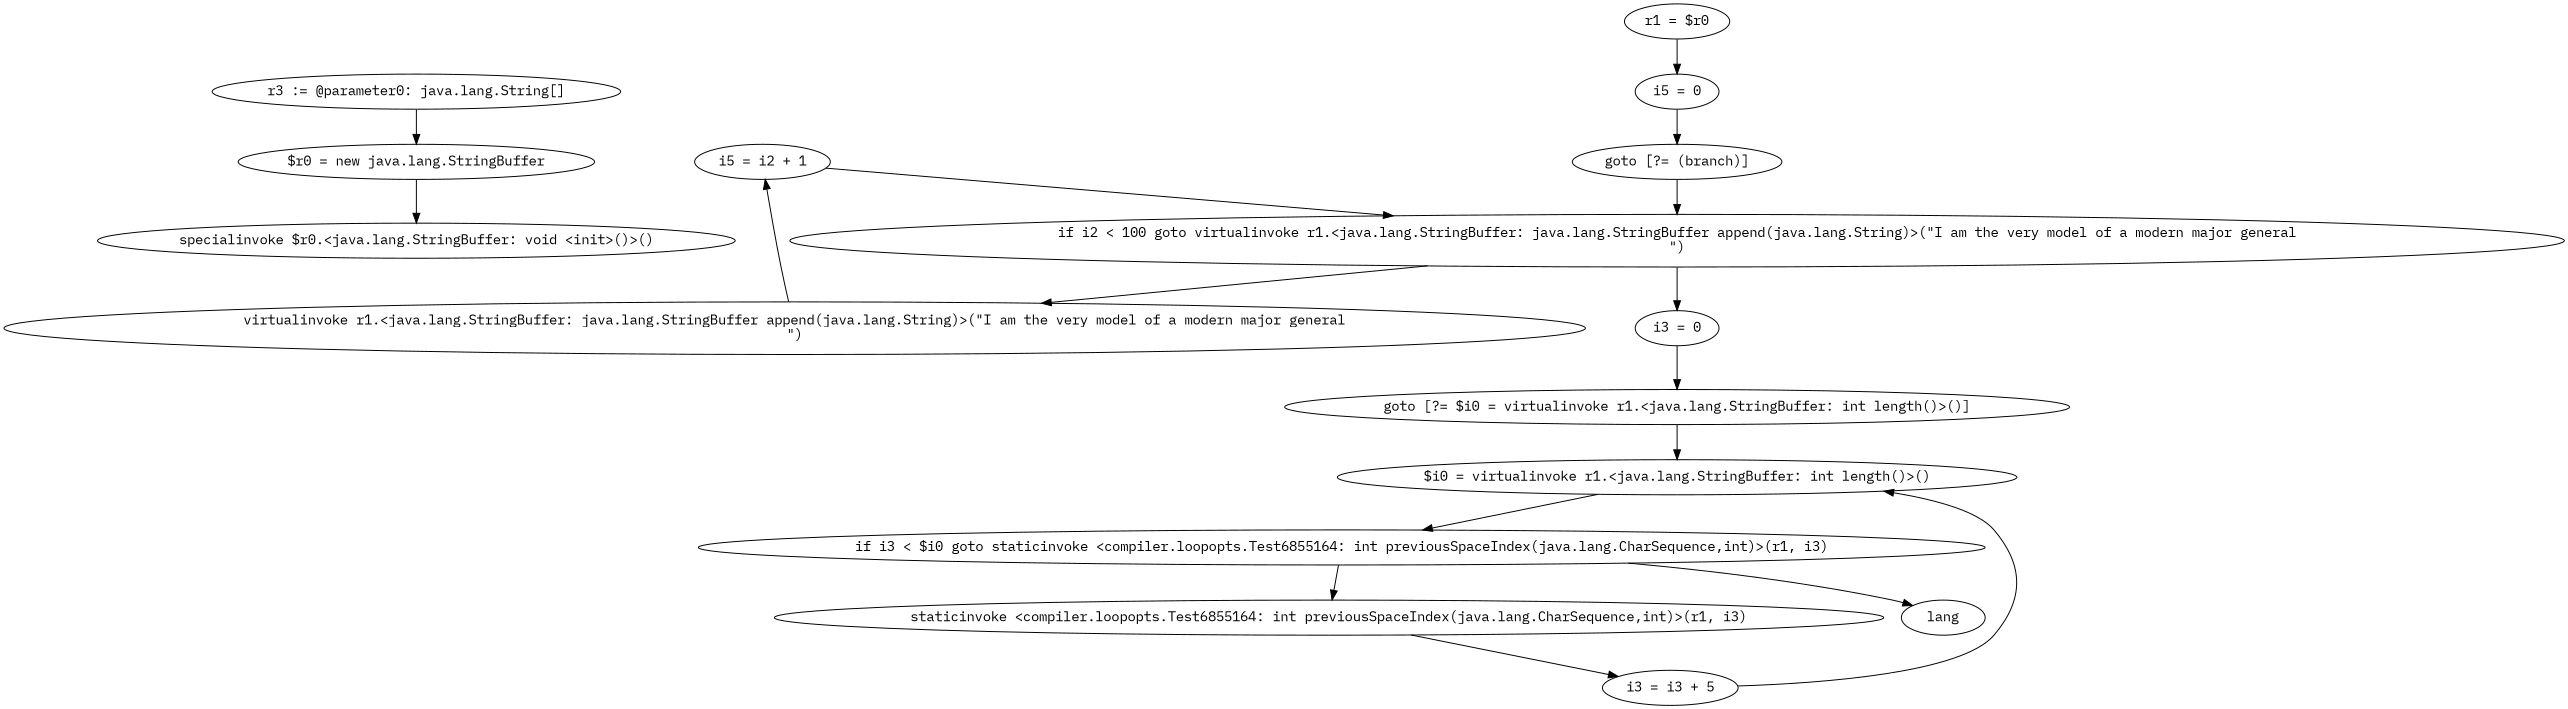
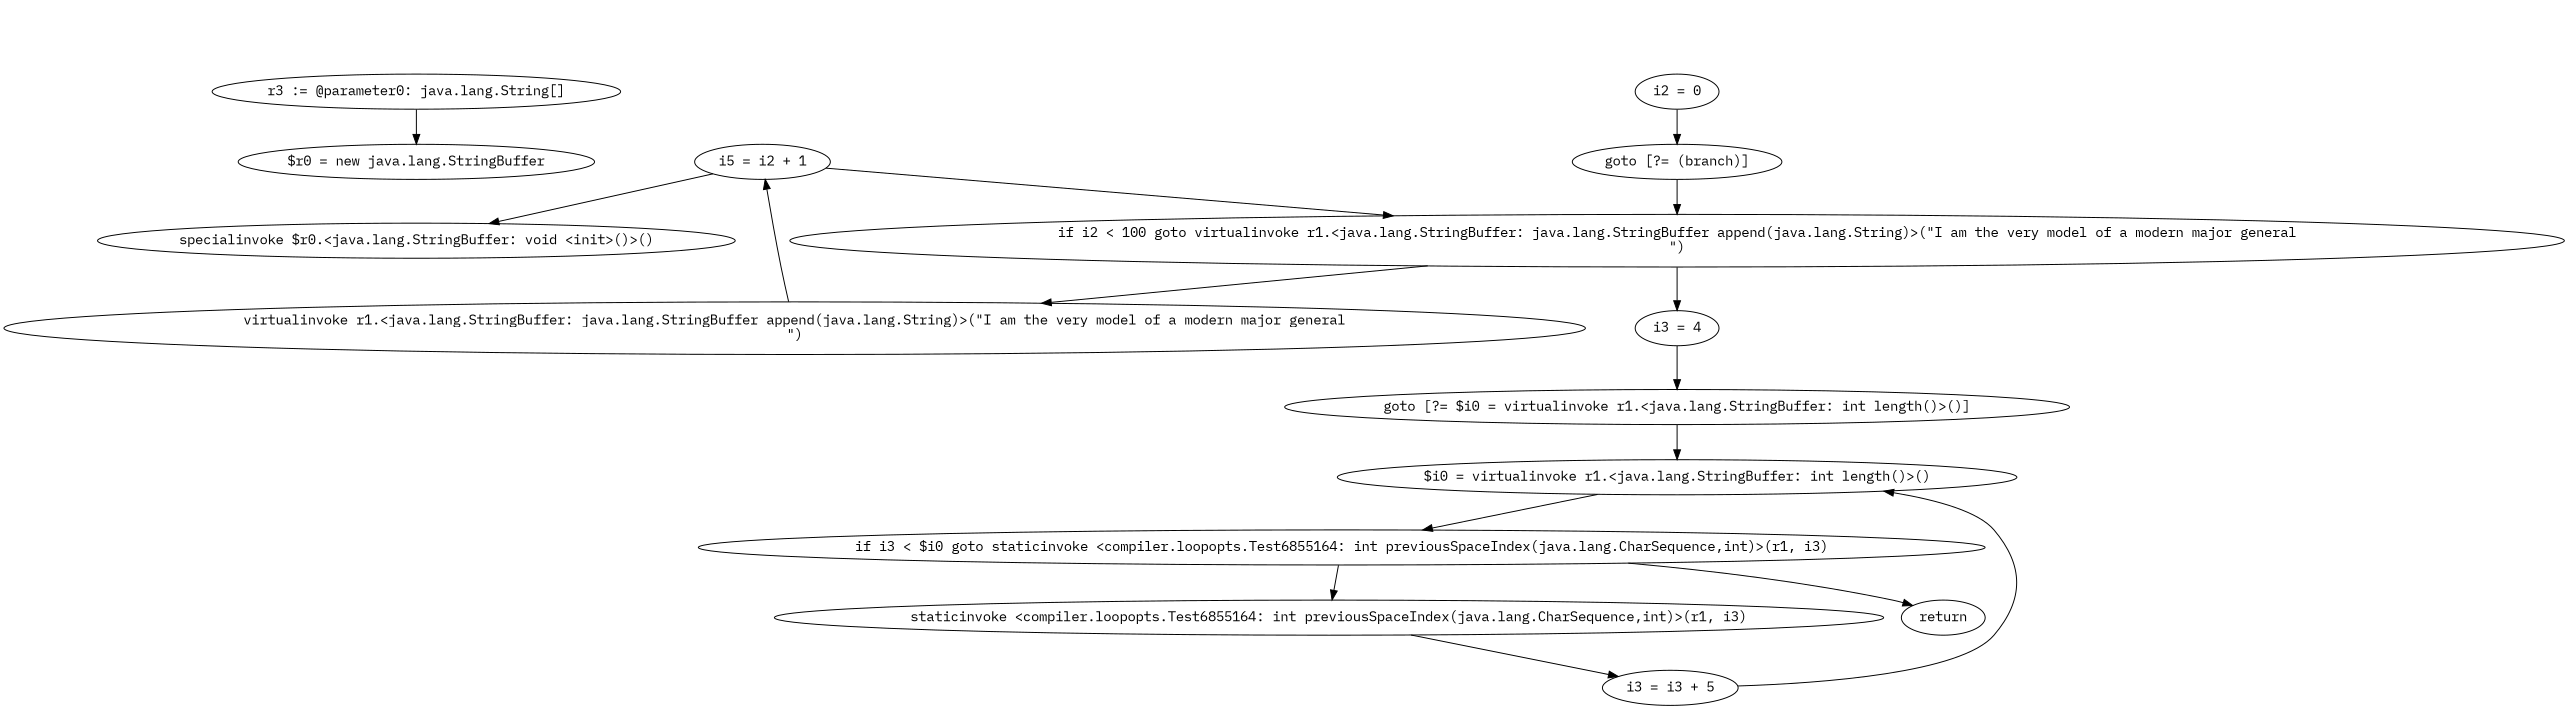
node "r1 = $r0": removed
node "i5 = 0": label "i5 = 0" -> "i2 = 0"
edge "$r0 = new java.lang.StringBuffer" -> "specialinvoke $r0.<java.lang.StringBuffer: void <init>()>()": now "i5 = i2 + 1" -> "specialinvoke $r0.<java.lang.StringBuffer: void <init>()>()"
node "i3 = 0": label "i3 = 0" -> "i3 = 4"
node "lang": label "lang" -> "return"
